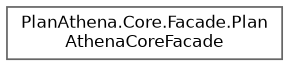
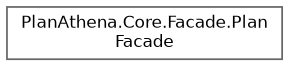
node "PlanAthena.Core.Facade.Plan AthenaCoreFacade": label "PlanAthena.Core.Facade.Plan AthenaCoreFacade" -> "PlanAthena.Core.Facade.Plan Facade"
